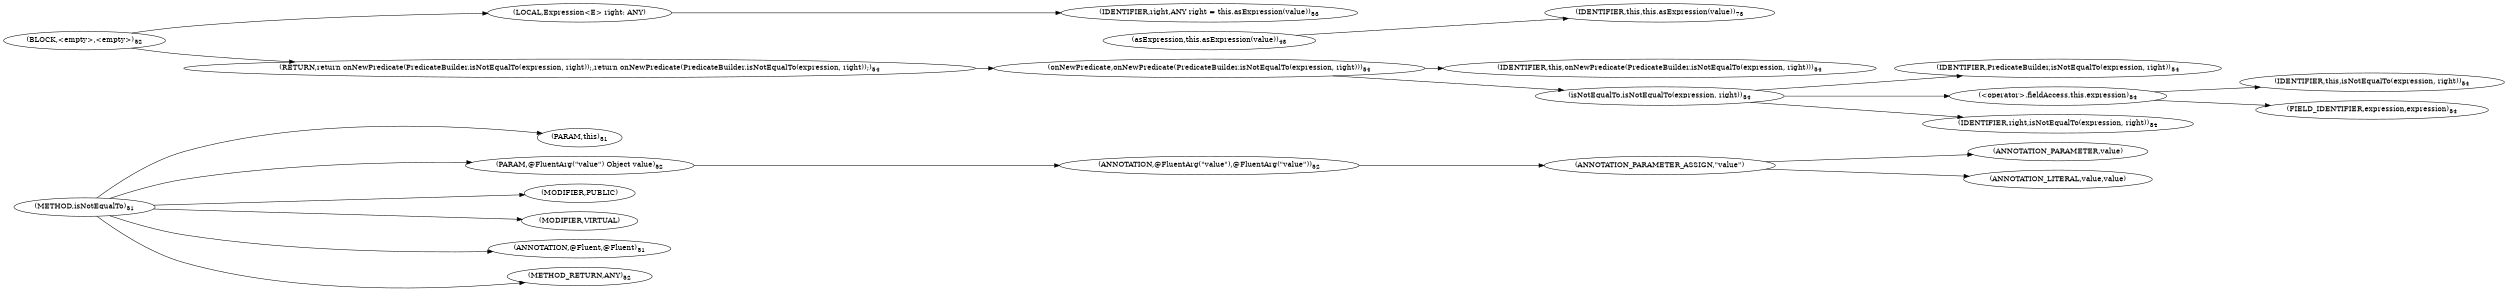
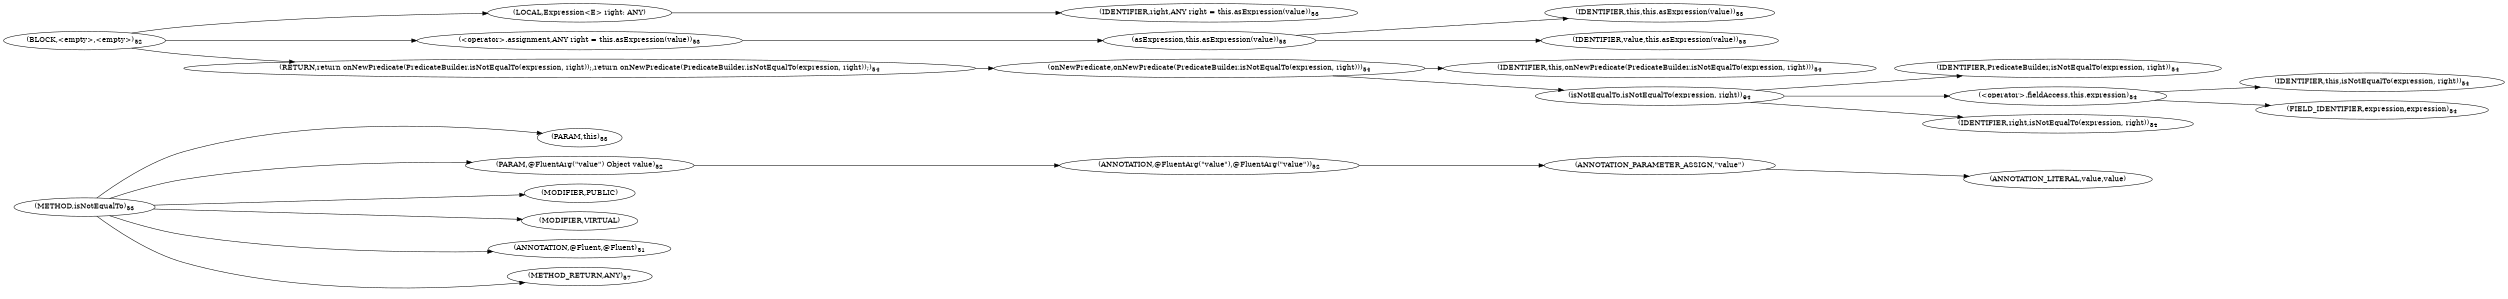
node "(IDENTIFIER,this,this.asExpression(value))": text "73" -> "53"
node "(asExpression,this.asExpression(value))": text "43" -> "53"
node "(<operator>.assignment,ANY right = this.asExpression(value))": added
node "(IDENTIFIER,value,this.asExpression(value))": added
node "(isNotEqualTo,isNotEqualTo(expression, right))": text "54" -> "94"
node "(PARAM,this)": text "51" -> "53"
node "(ANNOTATION_PARAMETER,value)": removed
node "(METHOD,isNotEqualTo)": text "51" -> "53"
node "(METHOD_RETURN,ANY)": text "52" -> "57"
